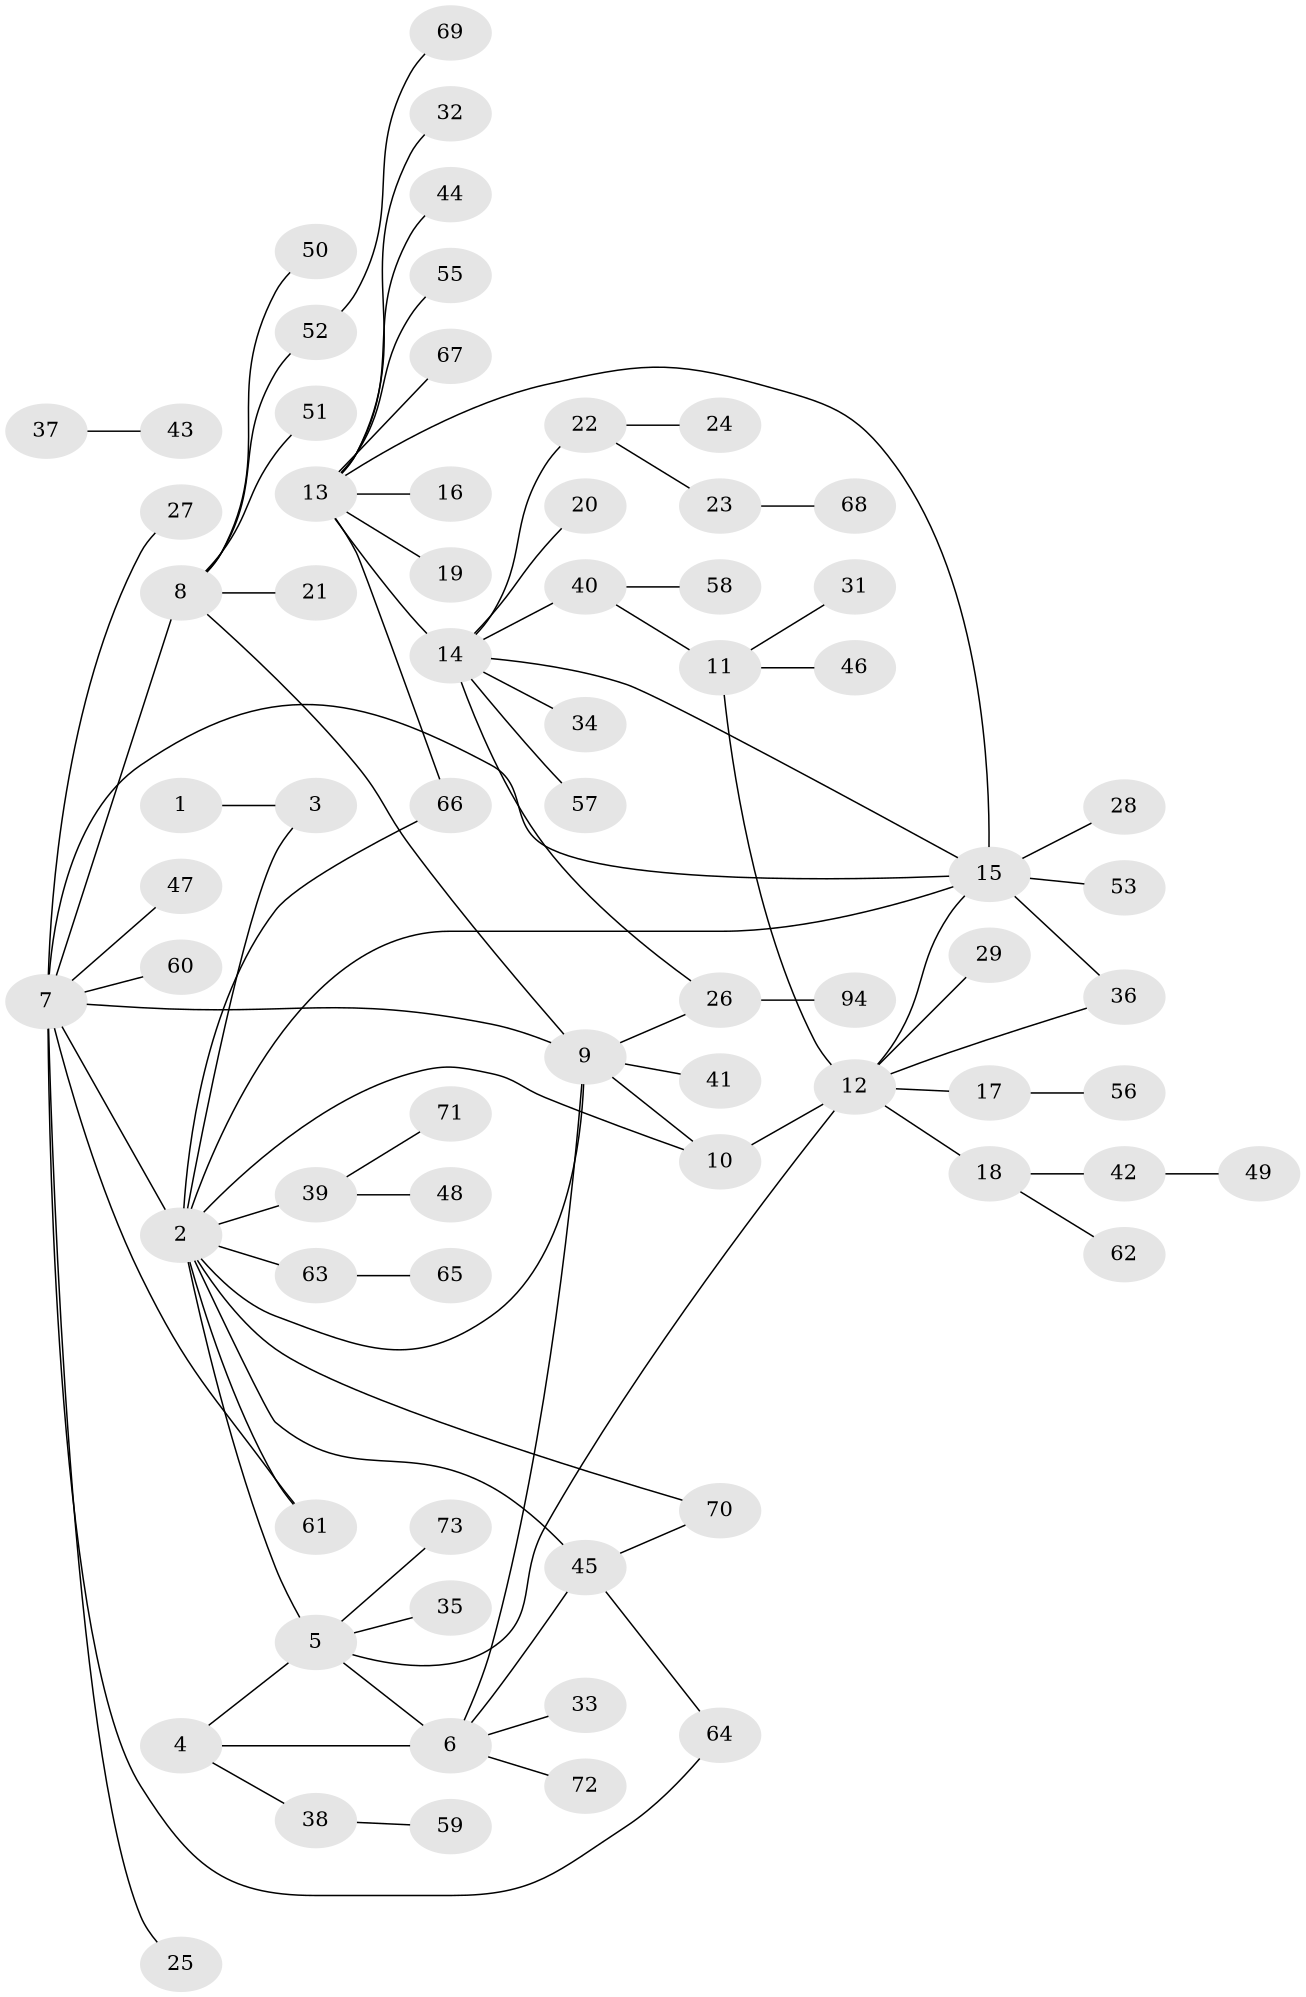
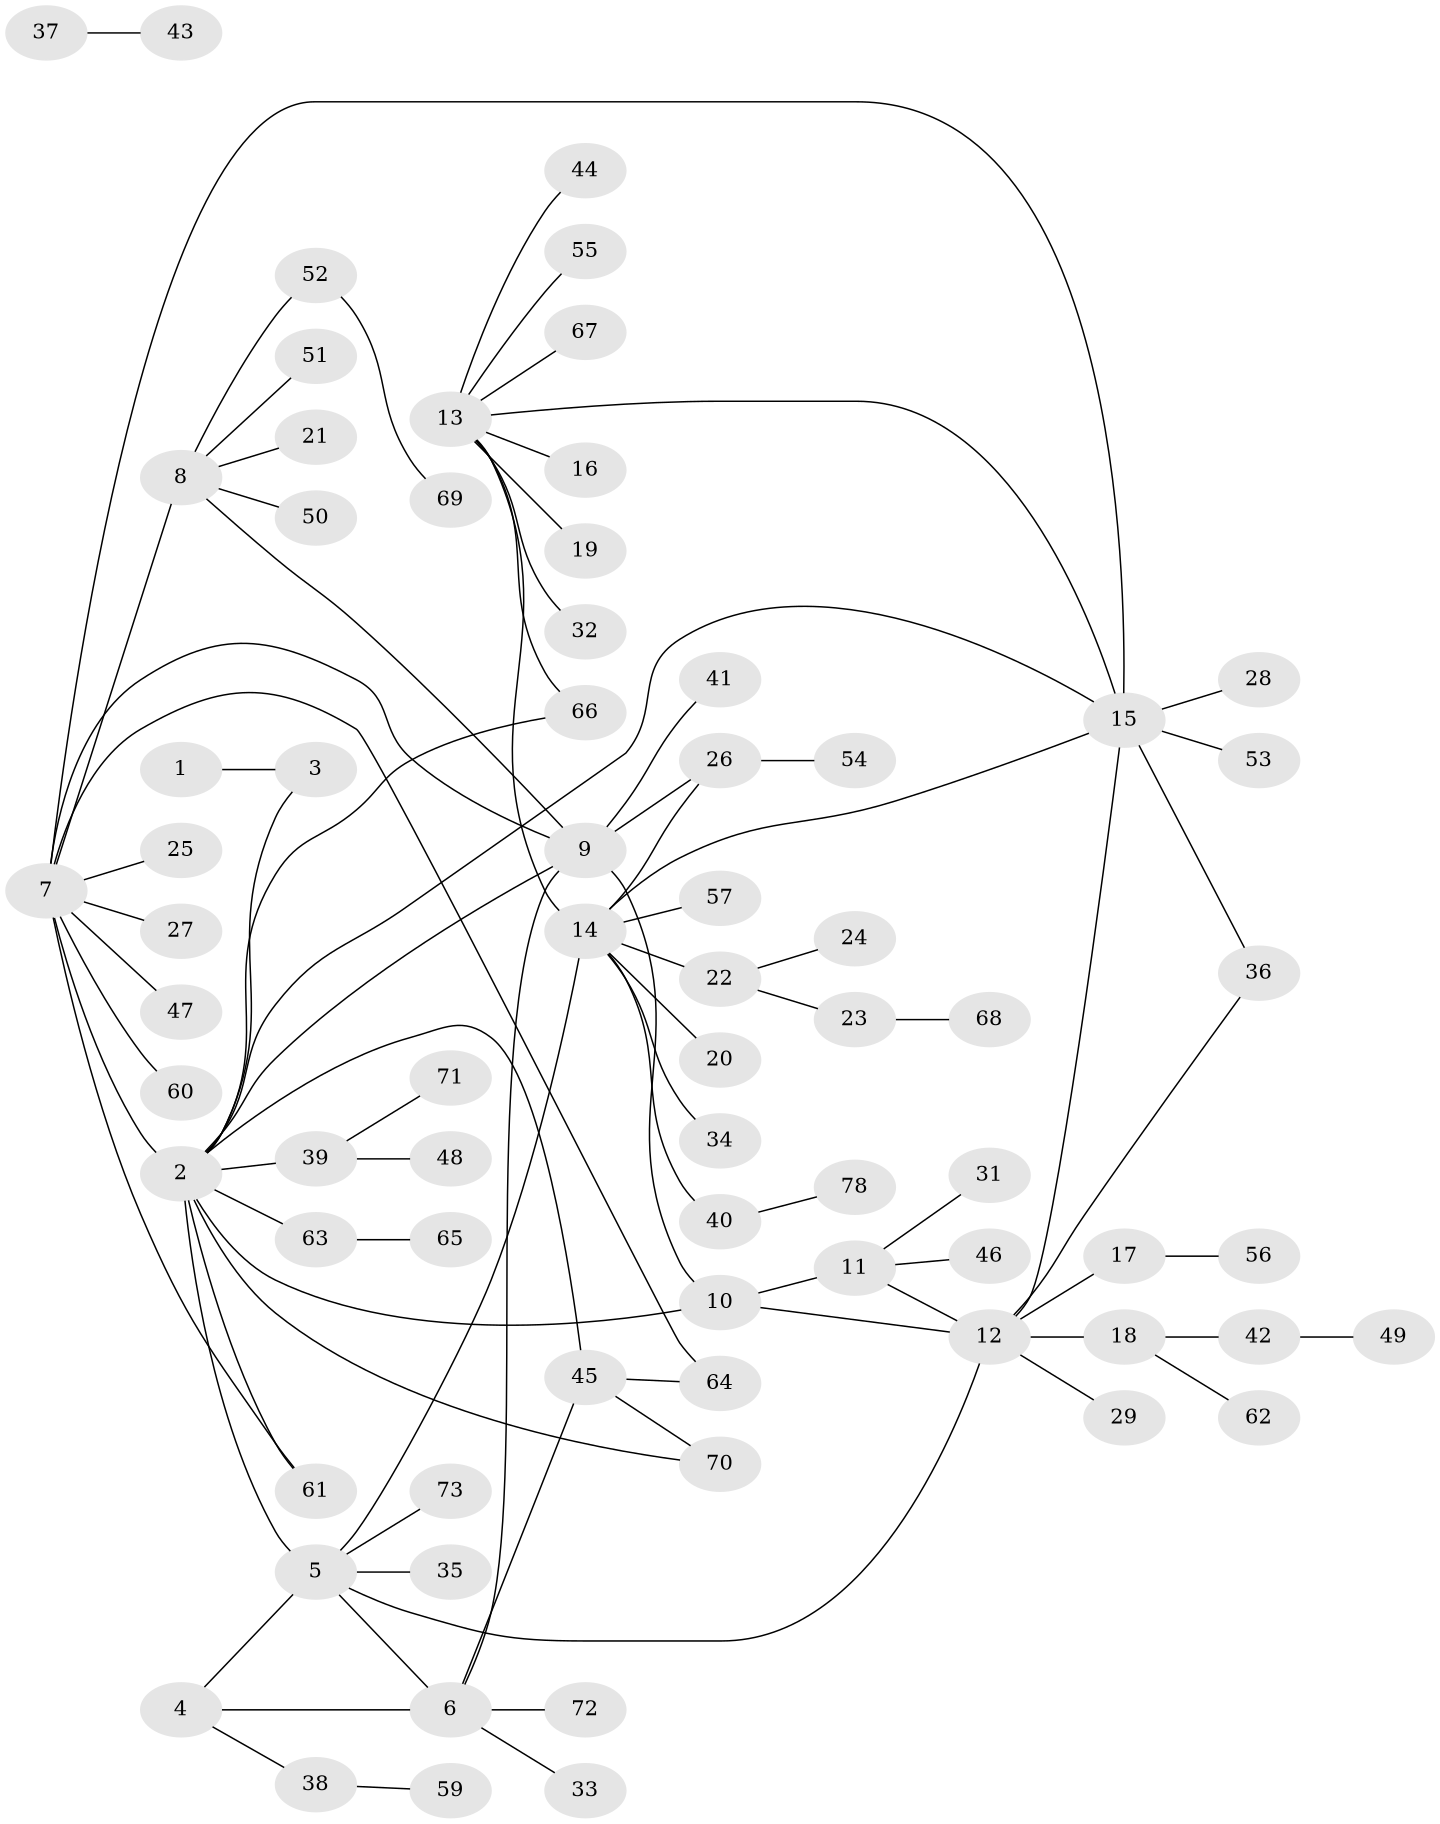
node "58": label "58" -> "78"
edge "40" -- "11": now "10" -- "11"
node "94": label "94" -> "54"
edge "14" -- "5": added
